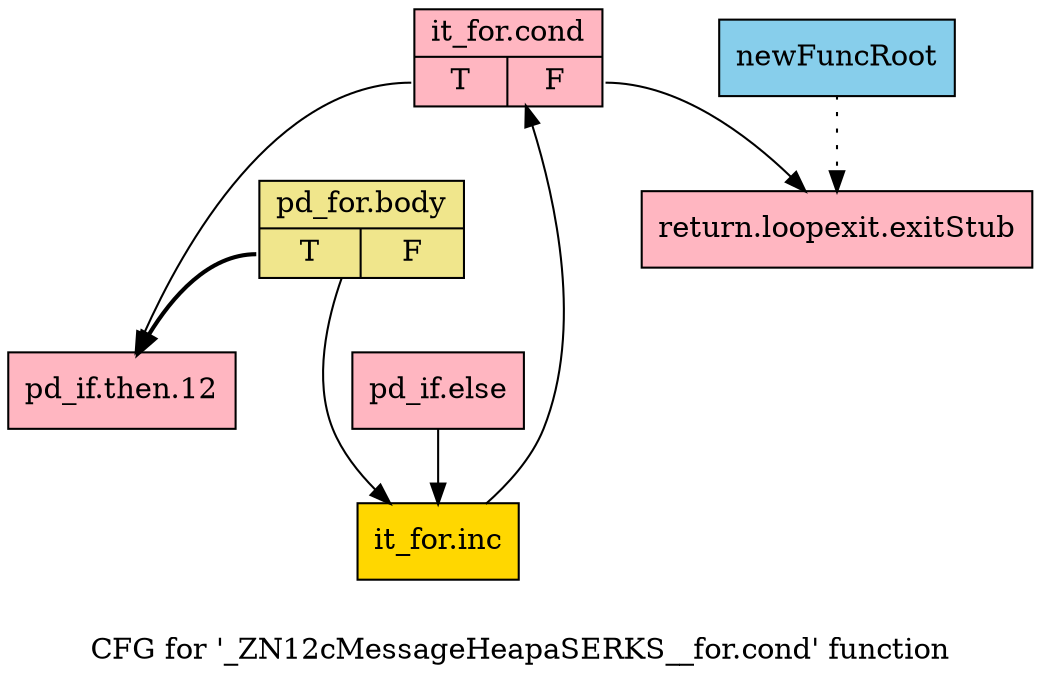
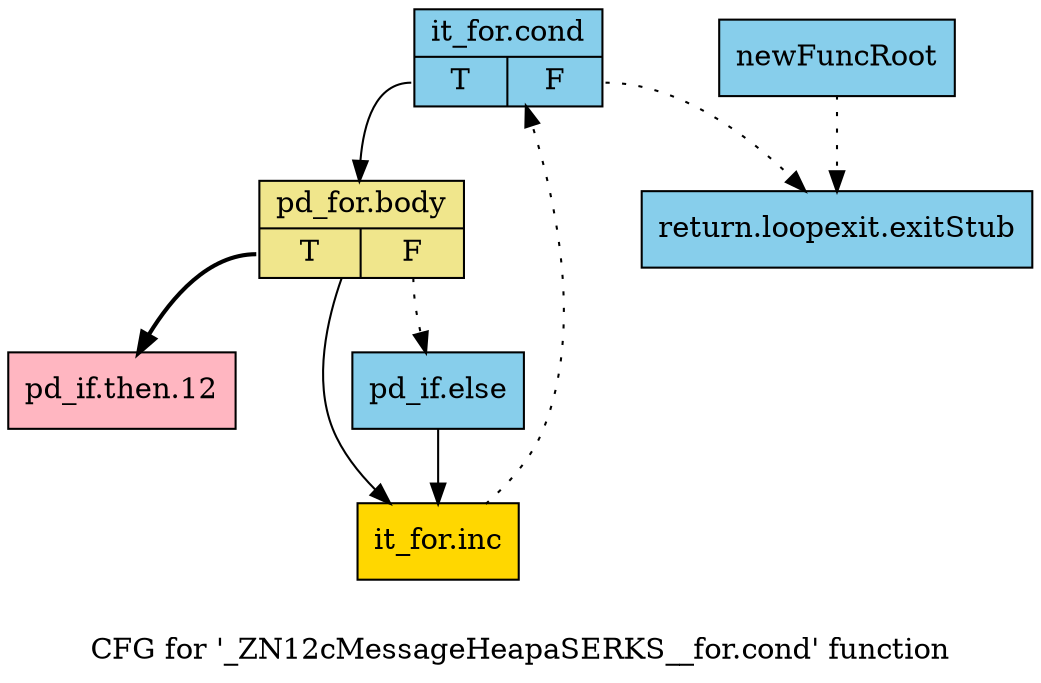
node "it_for.cond": fillcolor lightpink -> skyblue
edge "it_for.cond" -> "return.loopexit.exitStub": style solid -> dotted
edge "it_for.cond" -> "pd_if.then.12": now "it_for.cond" -> "pd_for.body"
node "return.loopexit.exitStub": fillcolor lightpink -> skyblue
edge "pd_for.body" -> "pd_if.else": added
edge "it_for.inc" -> "it_for.cond": style solid -> dotted
node "pd_if.else": fillcolor lightpink -> skyblue
